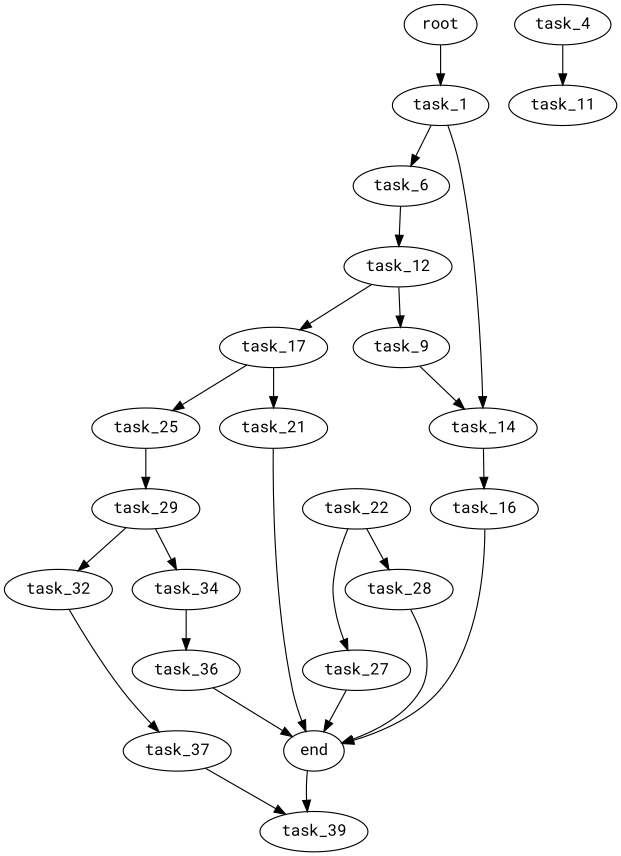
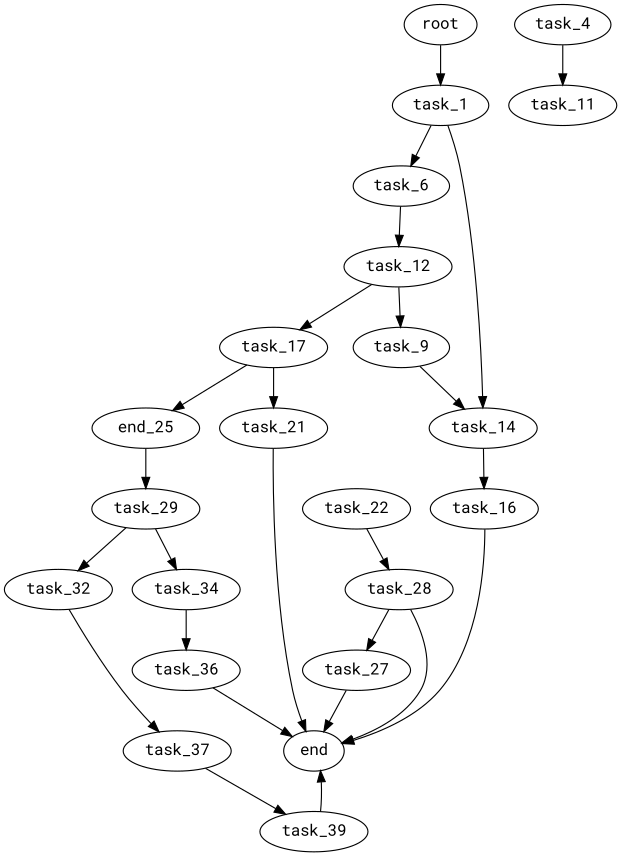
node "task_25": label "task_25" -> "end_25"
edge "task_22" -> "task_27": now "task_28" -> "task_27"
edge "end" -> "task_39": reversed
